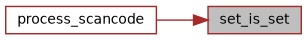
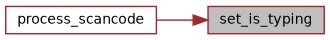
node "set_is_set": label "set_is_set" -> "set_is_typing"
